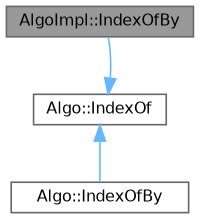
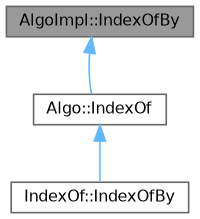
edge "AlgoImpl::IndexOfBy" -> "Algo::IndexOf": reversed
node "Algo::IndexOfBy": label "Algo::IndexOfBy" -> "IndexOf::IndexOfBy"
